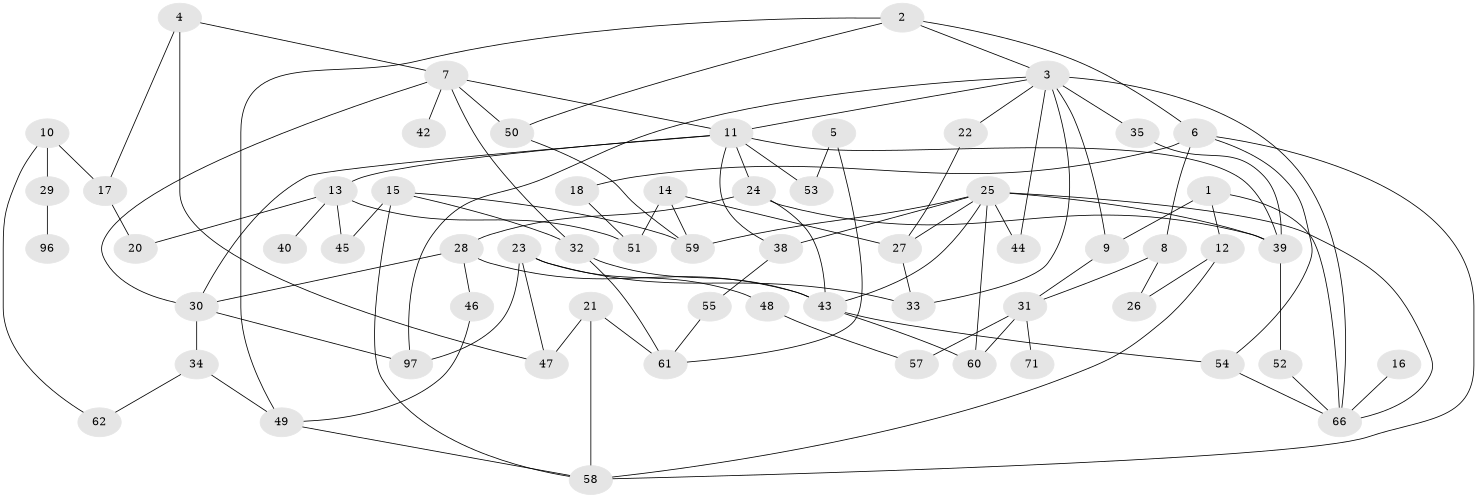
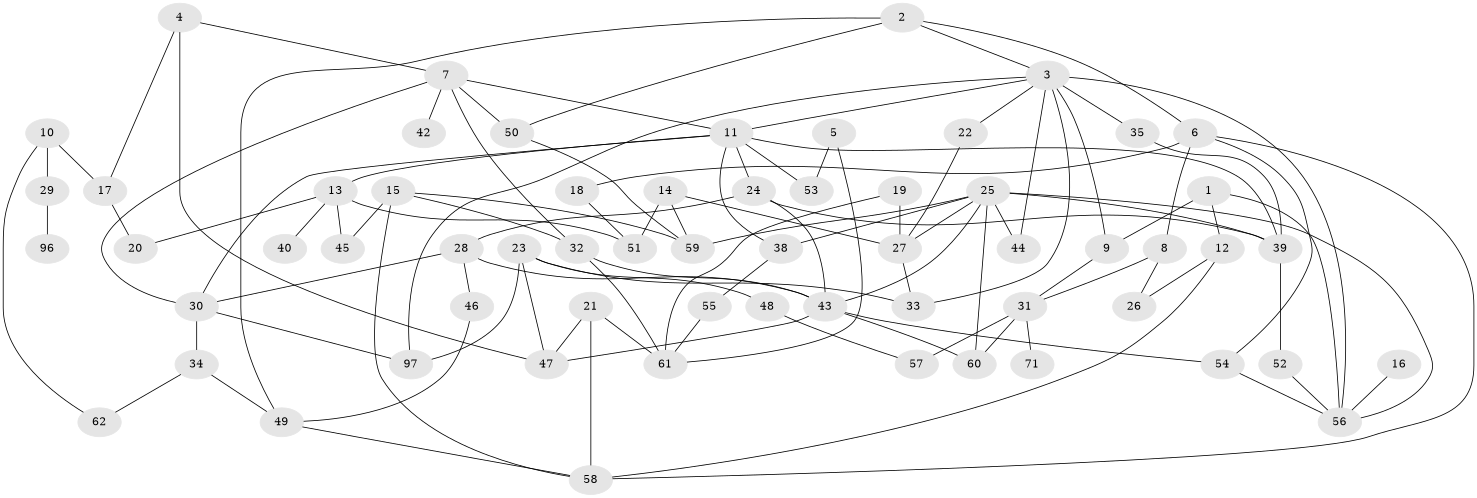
node "19": added
edge "43" -- "47": added
node "66": label "66" -> "56"
